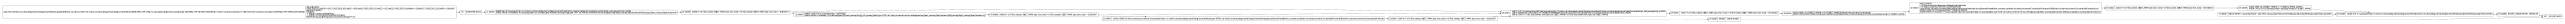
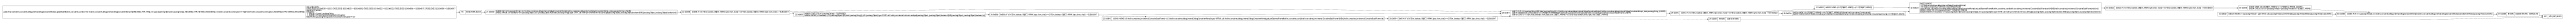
node "31: 0x0022": added
